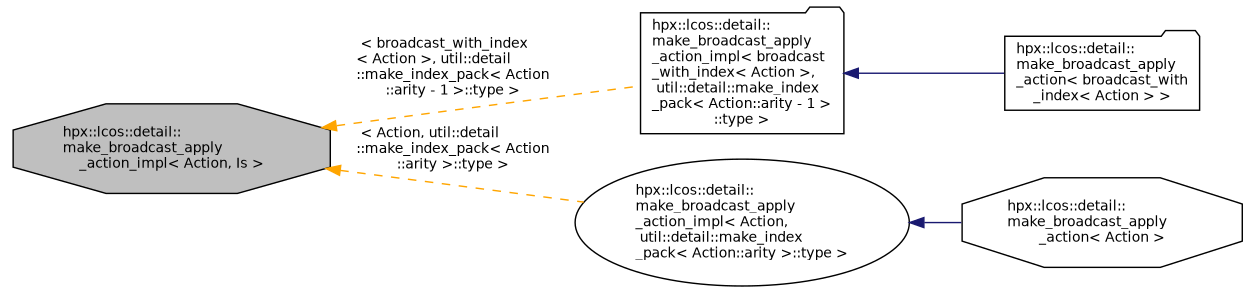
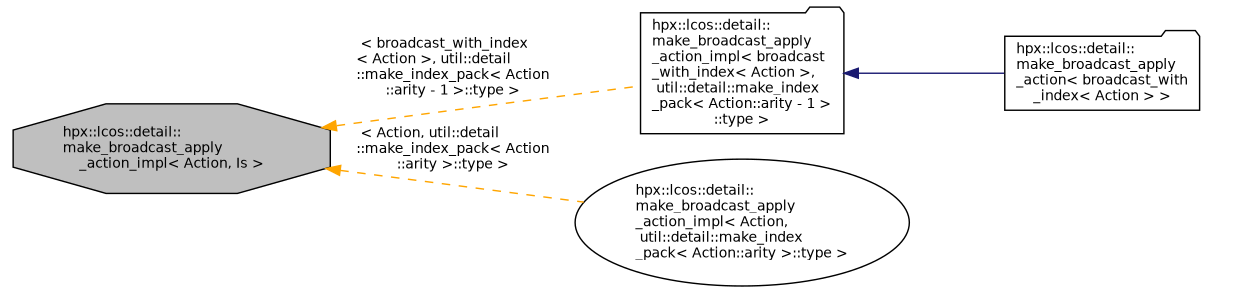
node "hpx::lcos::detail:: make_broadcast_apply _action< Action >": removed
